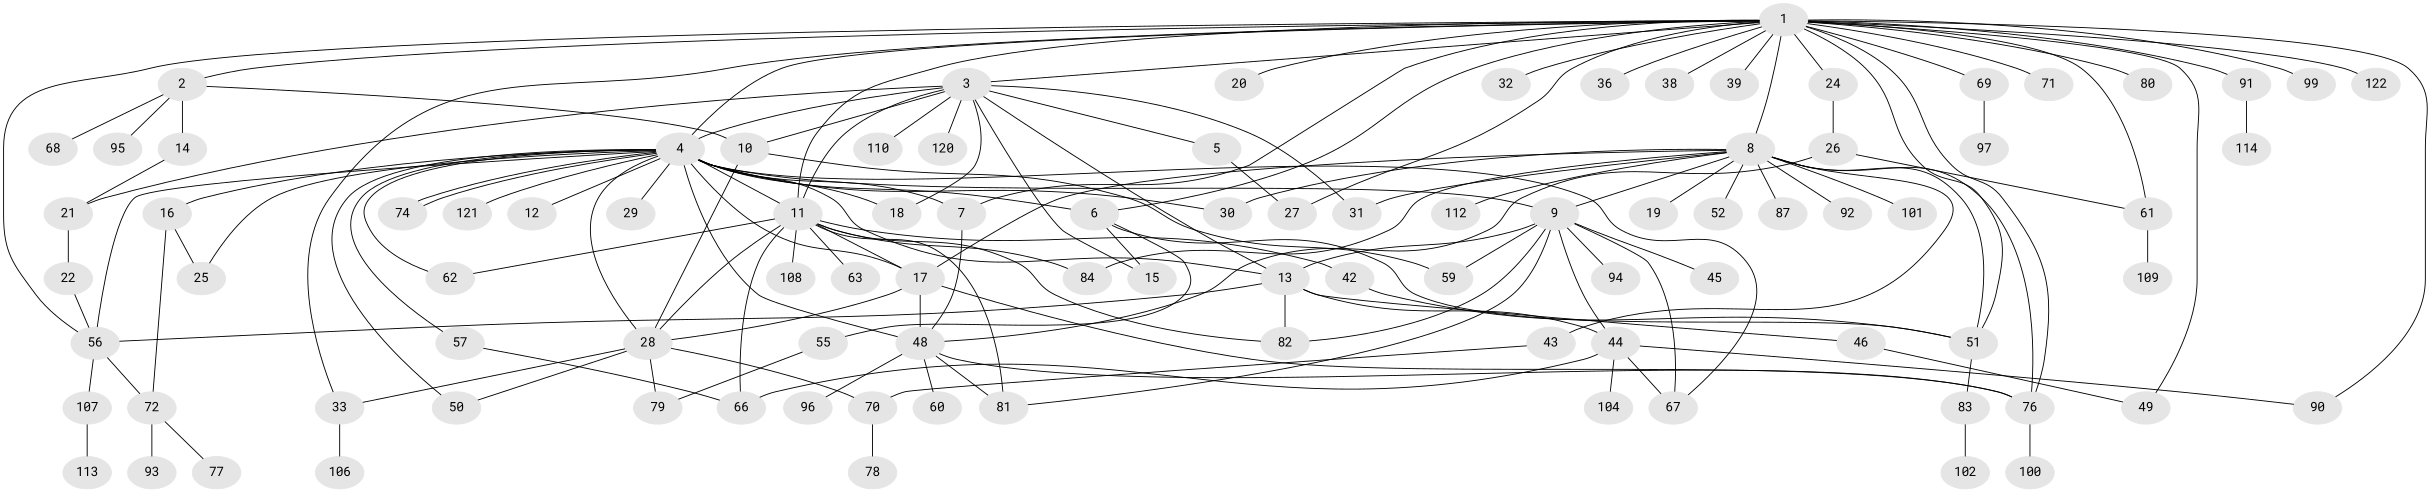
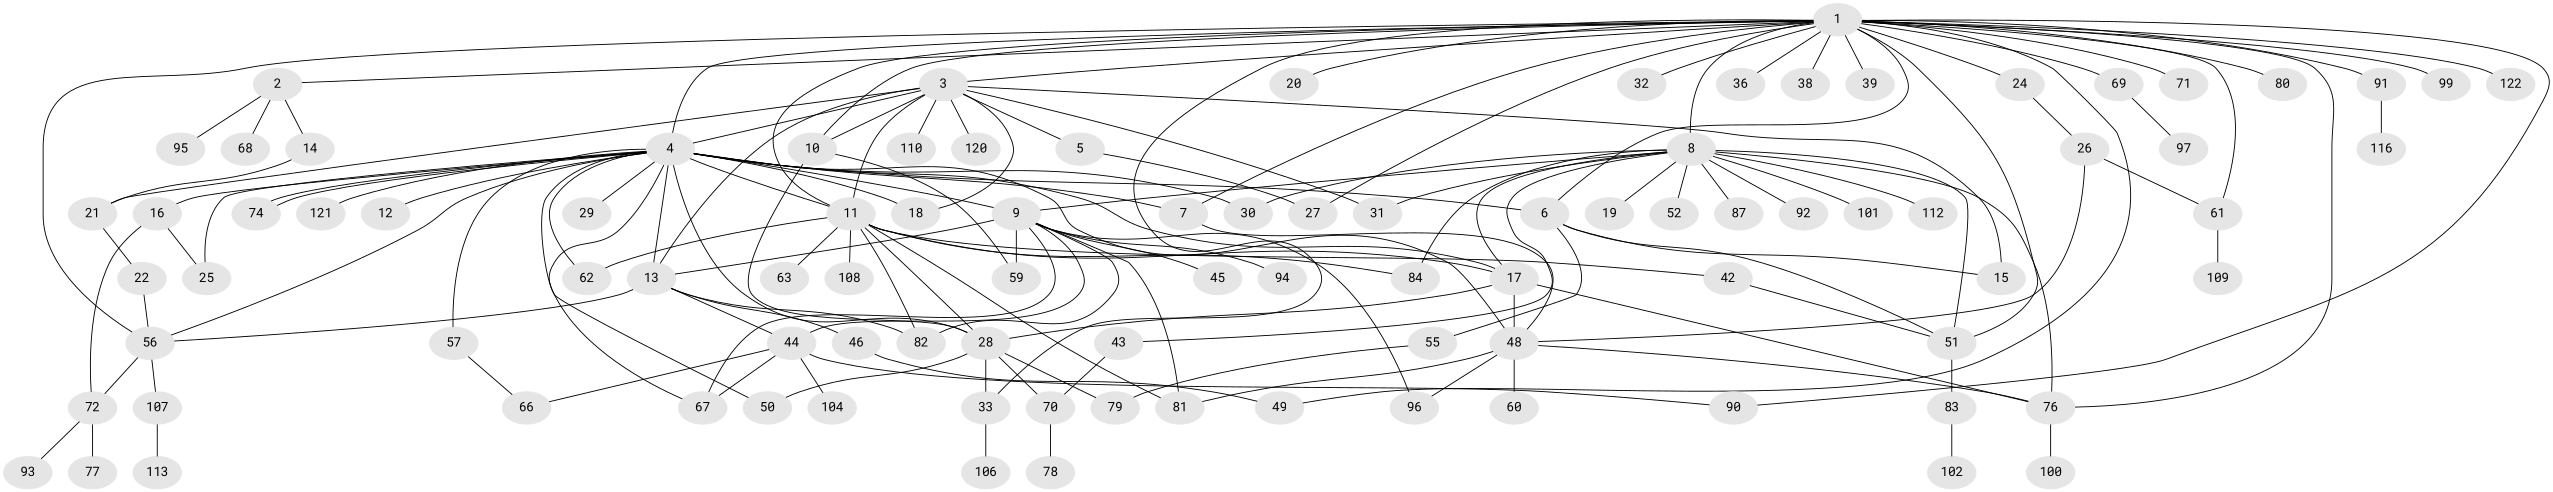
edge "2" -- "10": now "1" -- "10"
node "114": label "114" -> "116"
edge "9" -- "96": added
edge "11" -- "66": removed
